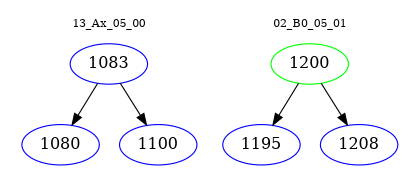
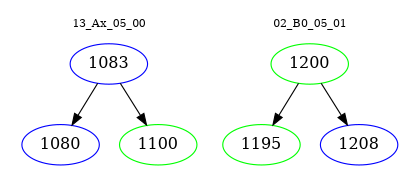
node "1100": color blue -> green
node "1195": color blue -> green
